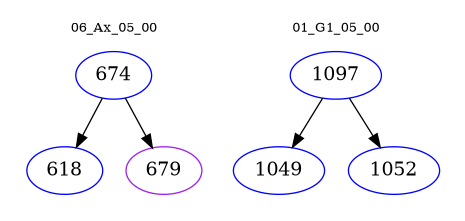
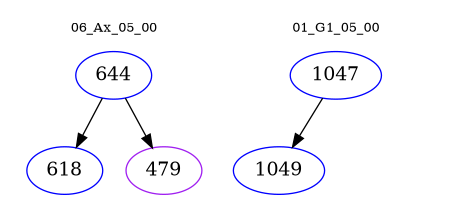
node "674": label "674" -> "644"
node "1097": label "1097" -> "1047"
node "679": label "679" -> "479"
node "1052": removed
